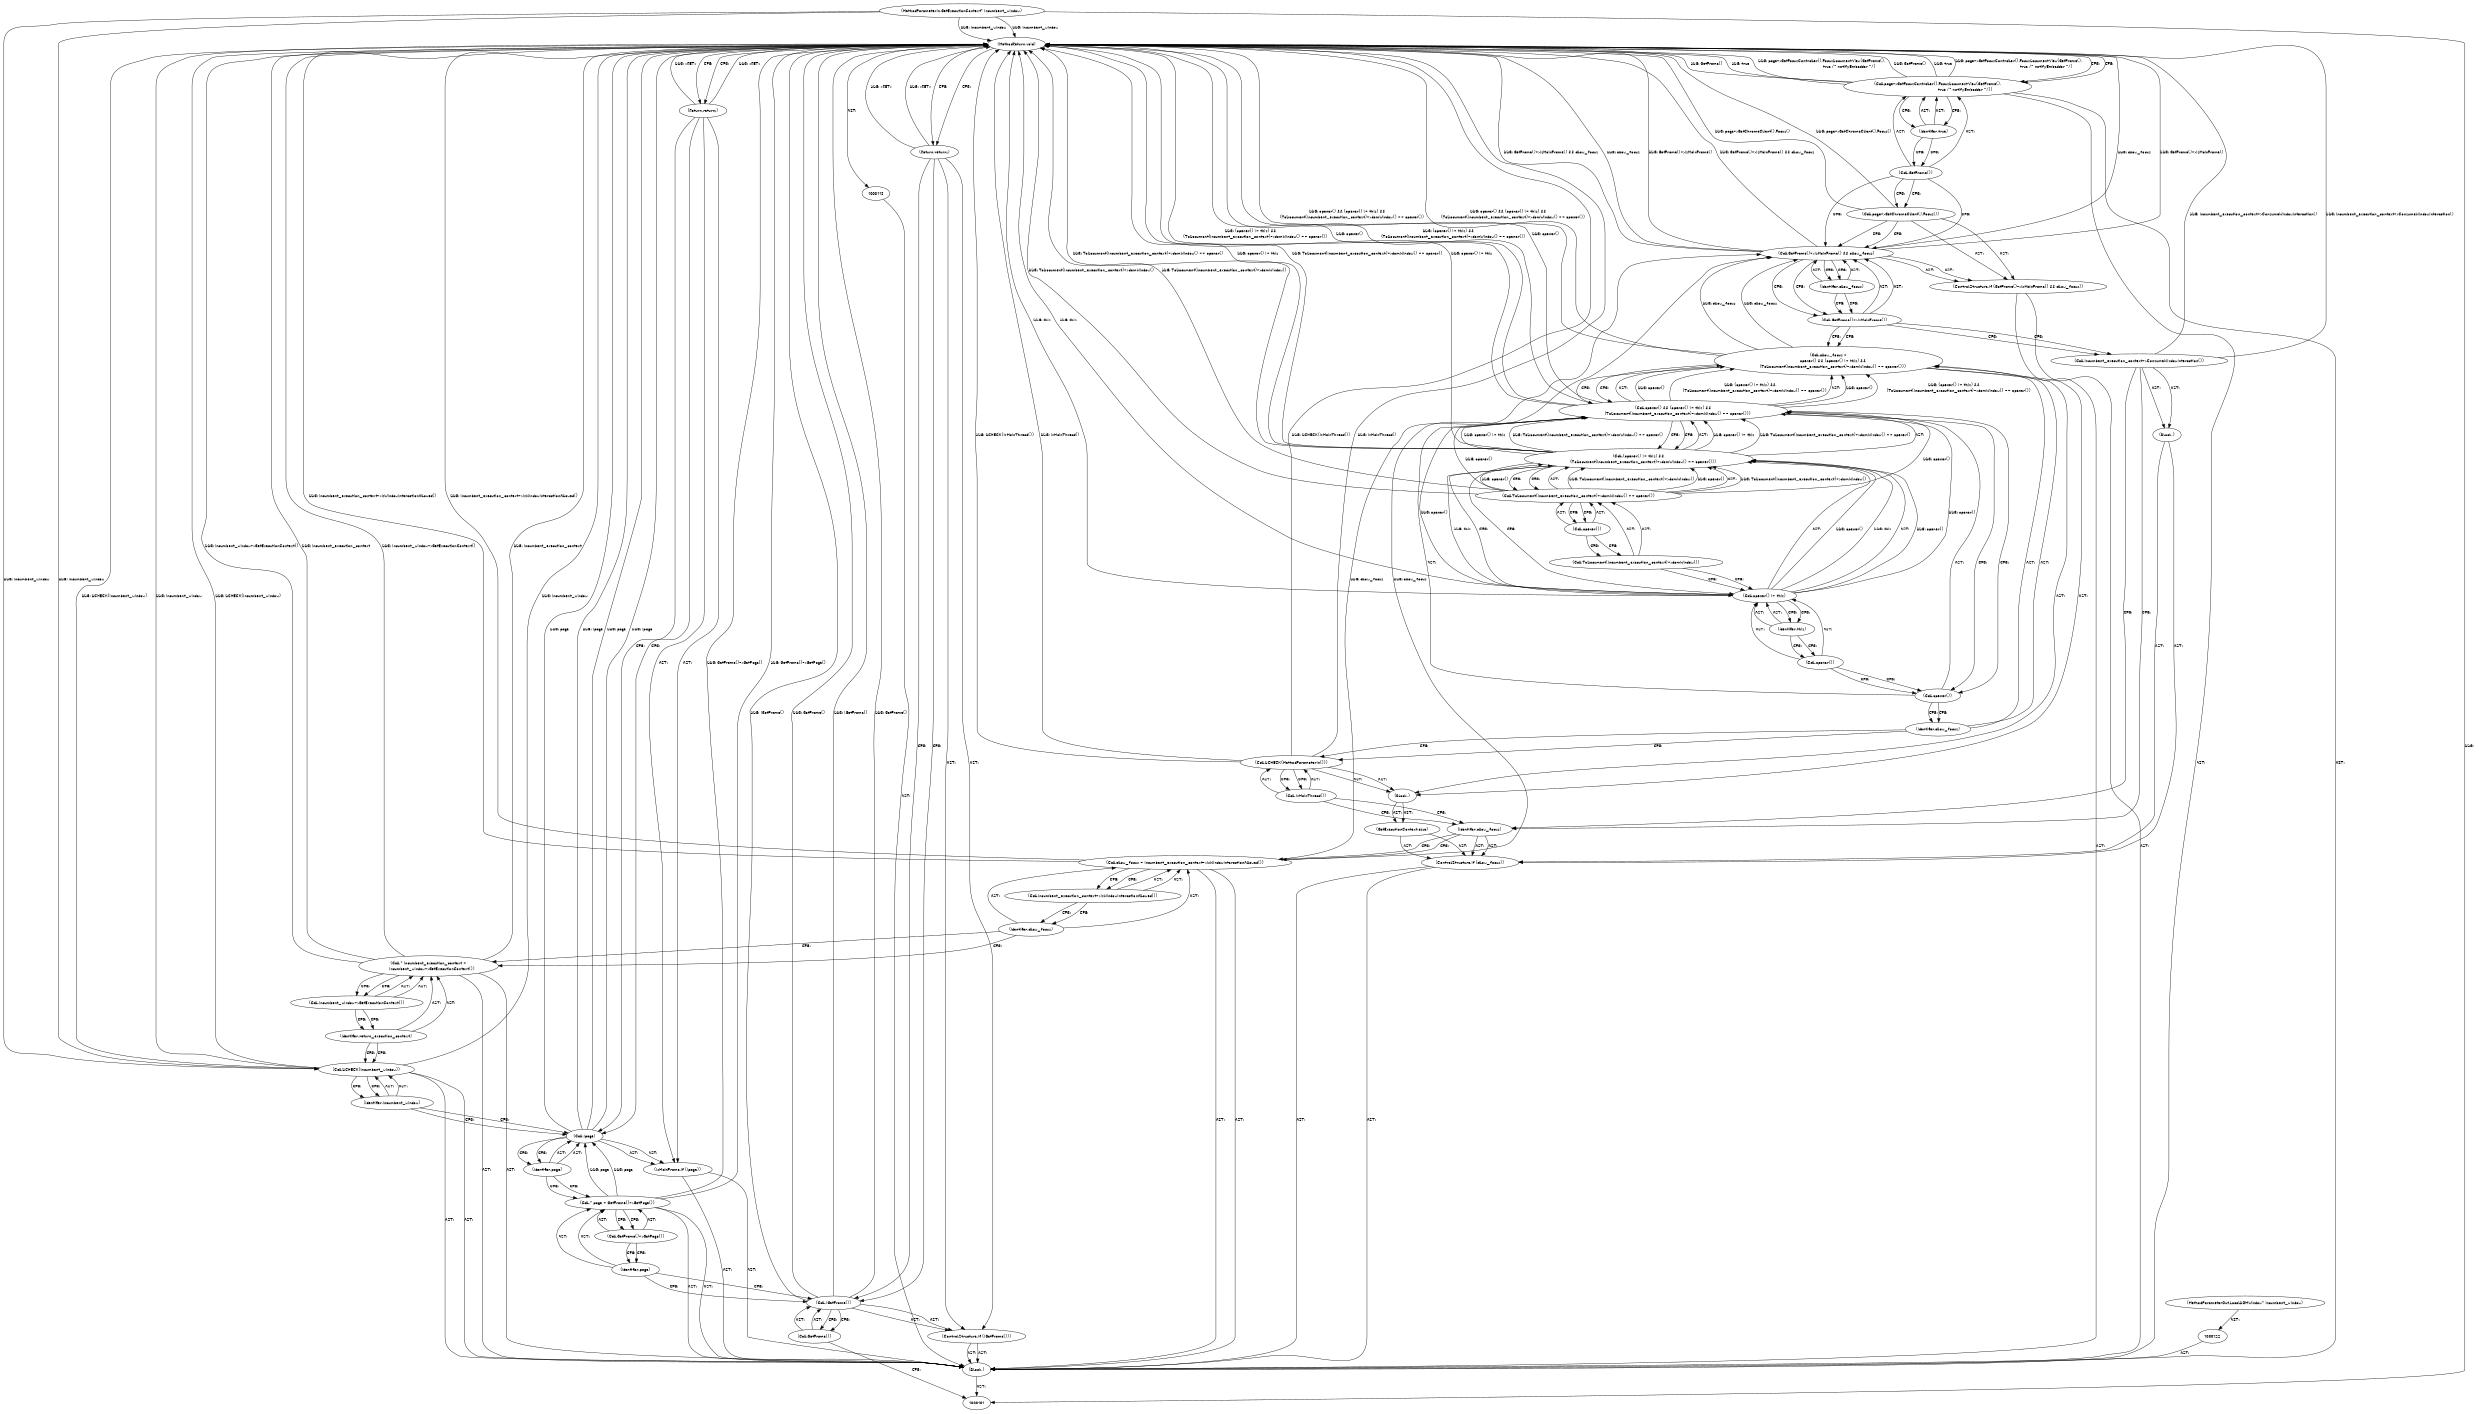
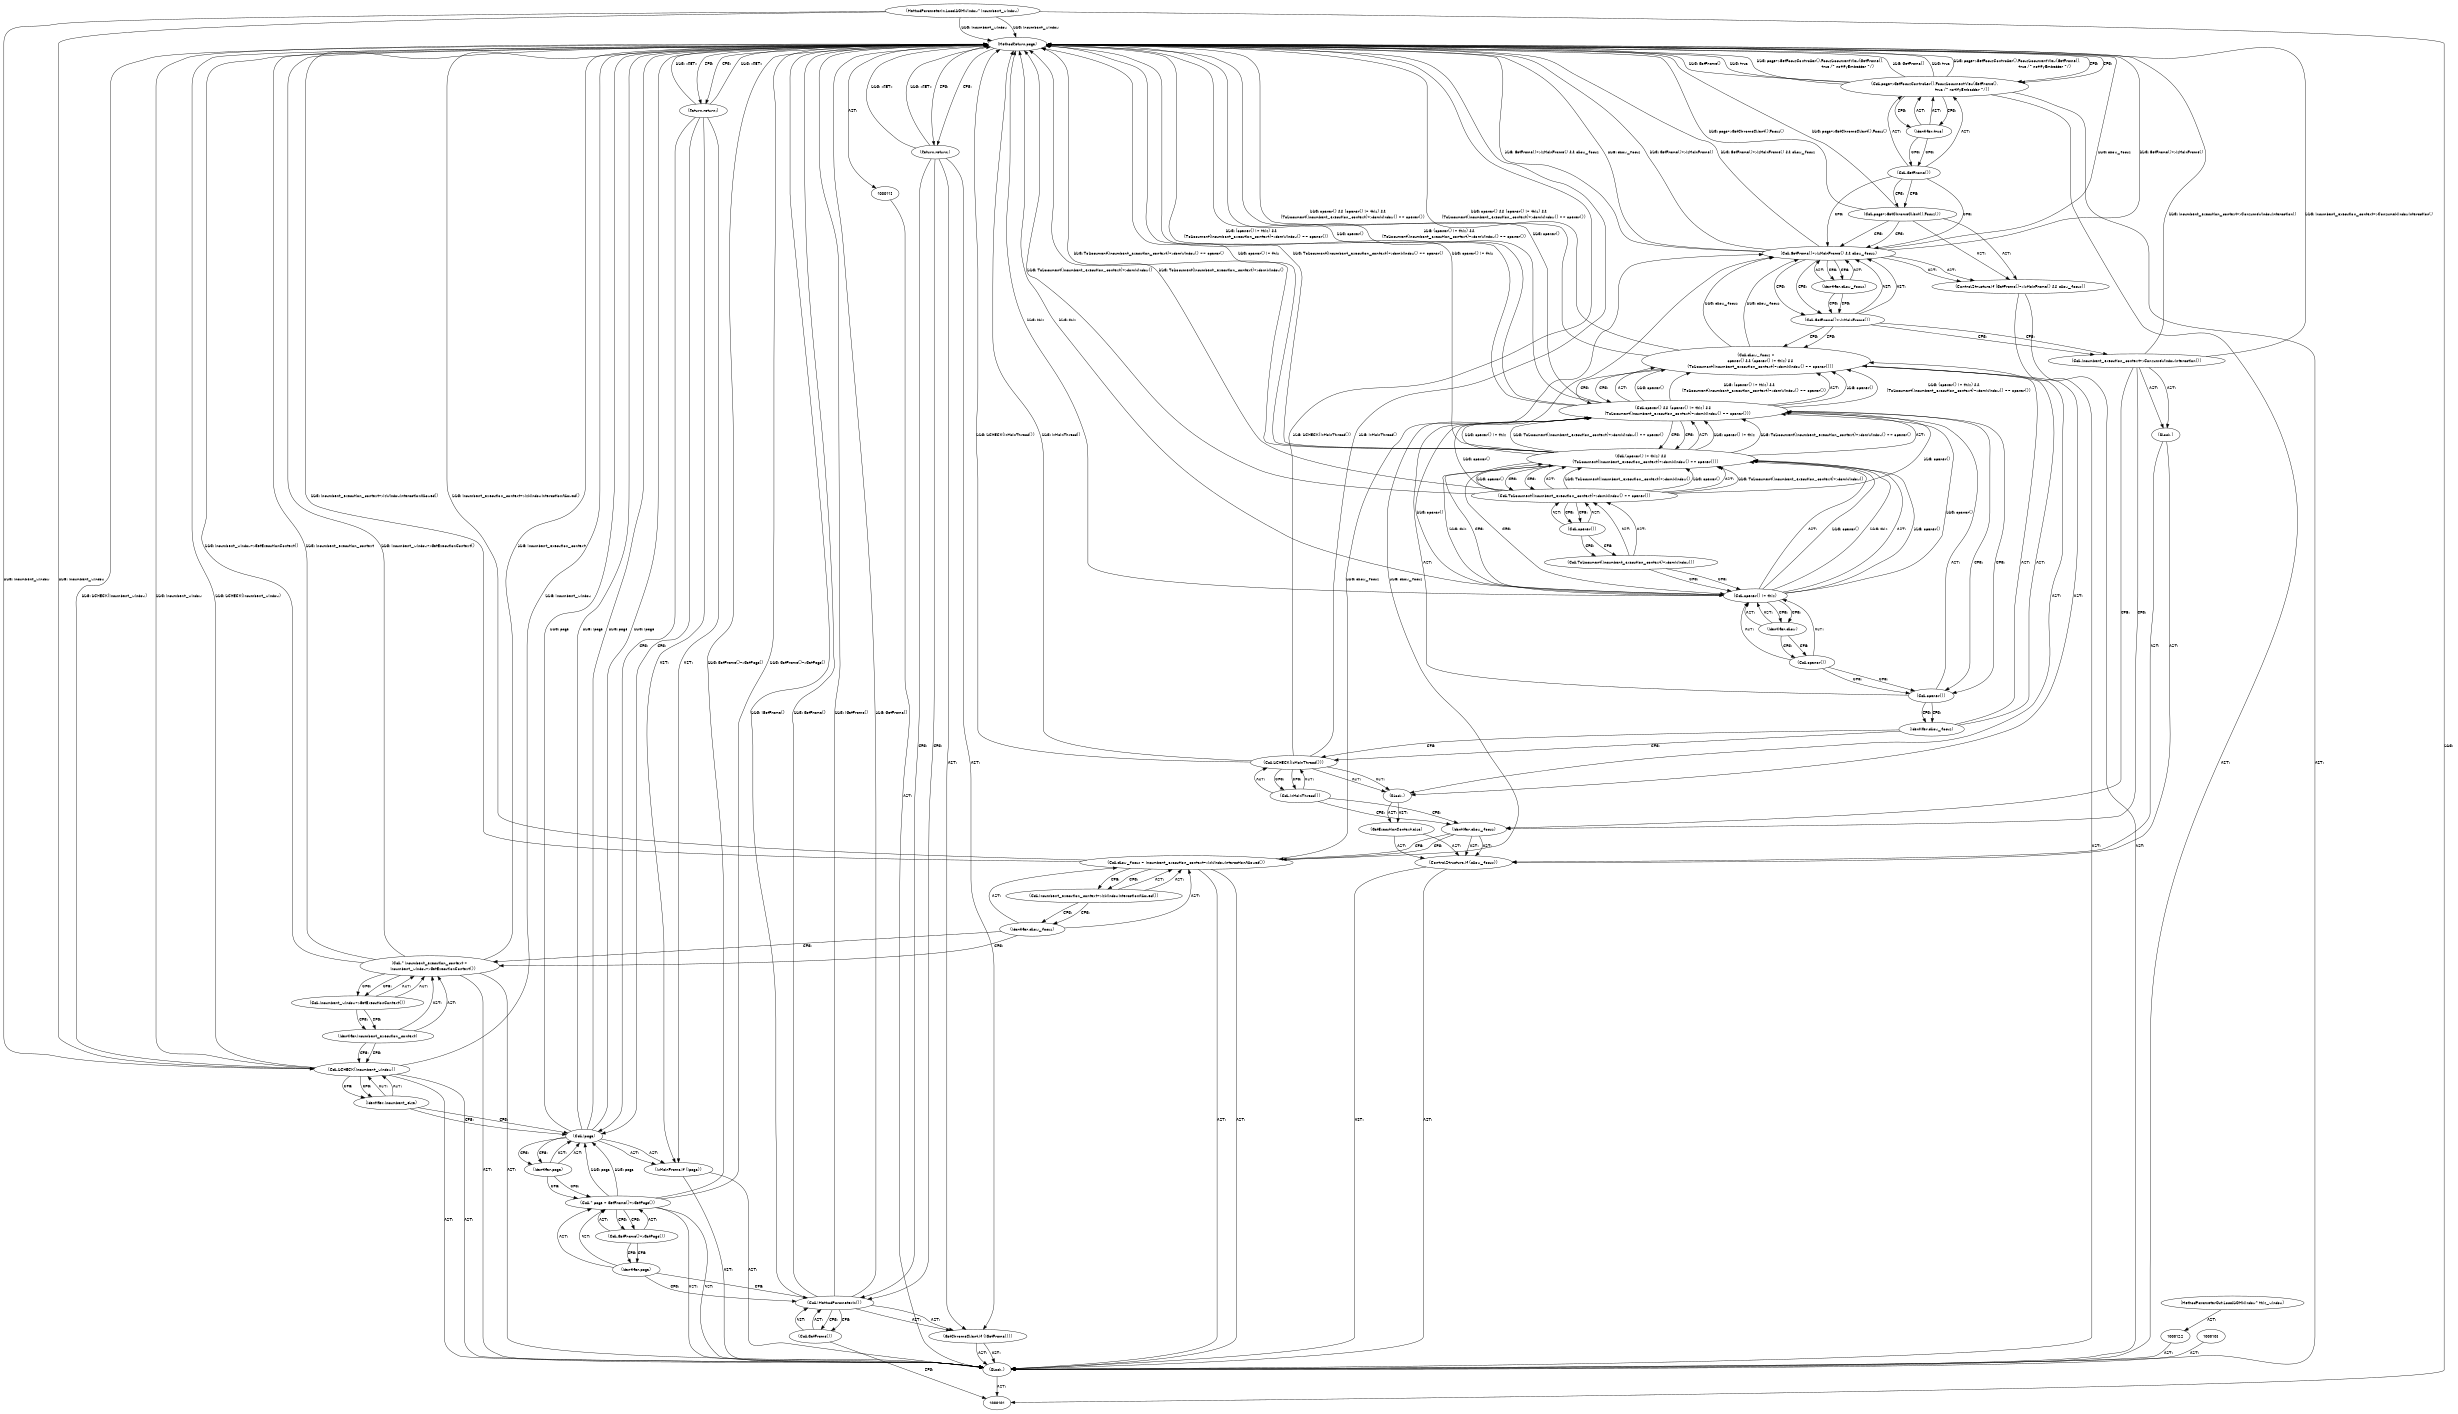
node "(MethodParameterIn,GetExecutionContext* incumbent_window)": label "(MethodParameterIn,GetExecutionContext* incumbent_window)" -> "(MethodParameterIn,LocalDOMWindow* incumbent_window)"
node "(MethodReturn,void)": label "(MethodReturn,void)" -> "(MethodReturn,page)"
node "(Identifier,this)": label "(Identifier,this)" -> "(Identifier,allow)"
node "(Call,DCHECK(MethodParameterIn()))": label "(Call,DCHECK(MethodParameterIn()))" -> "(Call,DCHECK(IsMainThread()))"
node "(Identifier,return_execution_context)": label "(Identifier,return_execution_context)" -> "(Identifier,incumbent_execution_context)"
node "(Identifier,incumbent_window)": label "(Identifier,incumbent_window)" -> "(Identifier,incumbent_else)"
node "(Call,!GetFrame())": label "(Call,!GetFrame())" -> "(Call,!MethodParameterIn())"
node "(MethodParameterOut,LocalDOMWindow* incumbent_window)": label "(MethodParameterOut,LocalDOMWindow* incumbent_window)" -> "(MethodParameterOut,LocalDOMWindow* this_window)"
node "(ControlStructure,if (!GetFrame()))": label "(ControlStructure,if (!GetFrame()))" -> "(GetChromeClient,if (!GetFrame()))"
node "1000108": added
